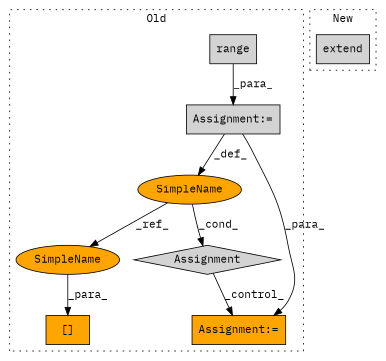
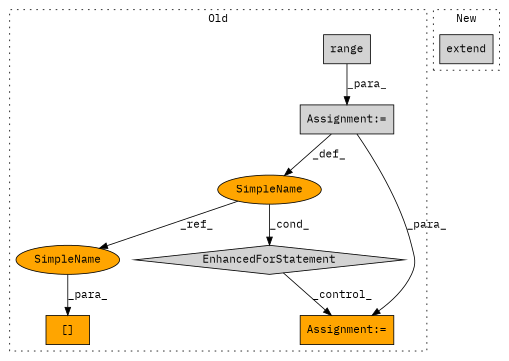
node "Assignment": label "Assignment" -> "EnhancedForStatement"
